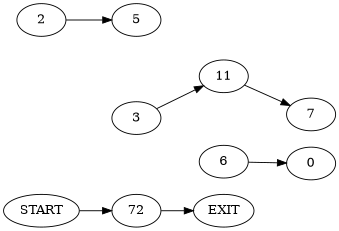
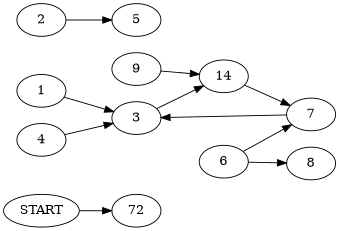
node "9": added
node "11": label "11" -> "14"
node "1": added
edge "7" -> "3": added
node "4": added
edge "6" -> "7": added
node "0": label "0" -> "8"
node "EXIT": removed
